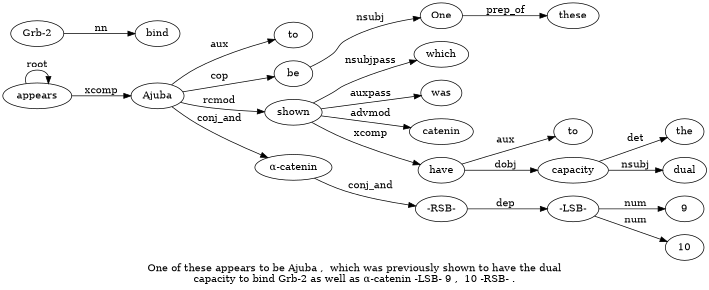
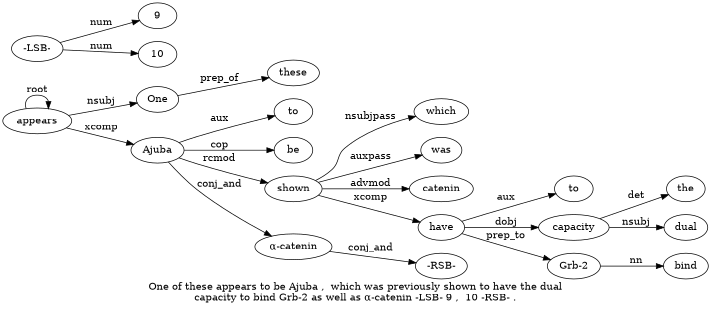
edge "be" -> "One": now "appears" -> "One"
edge "-RSB-" -> "-LSB-": removed, label "dep"
edge "have" -> "Grb-2": added, label "prep_to"
